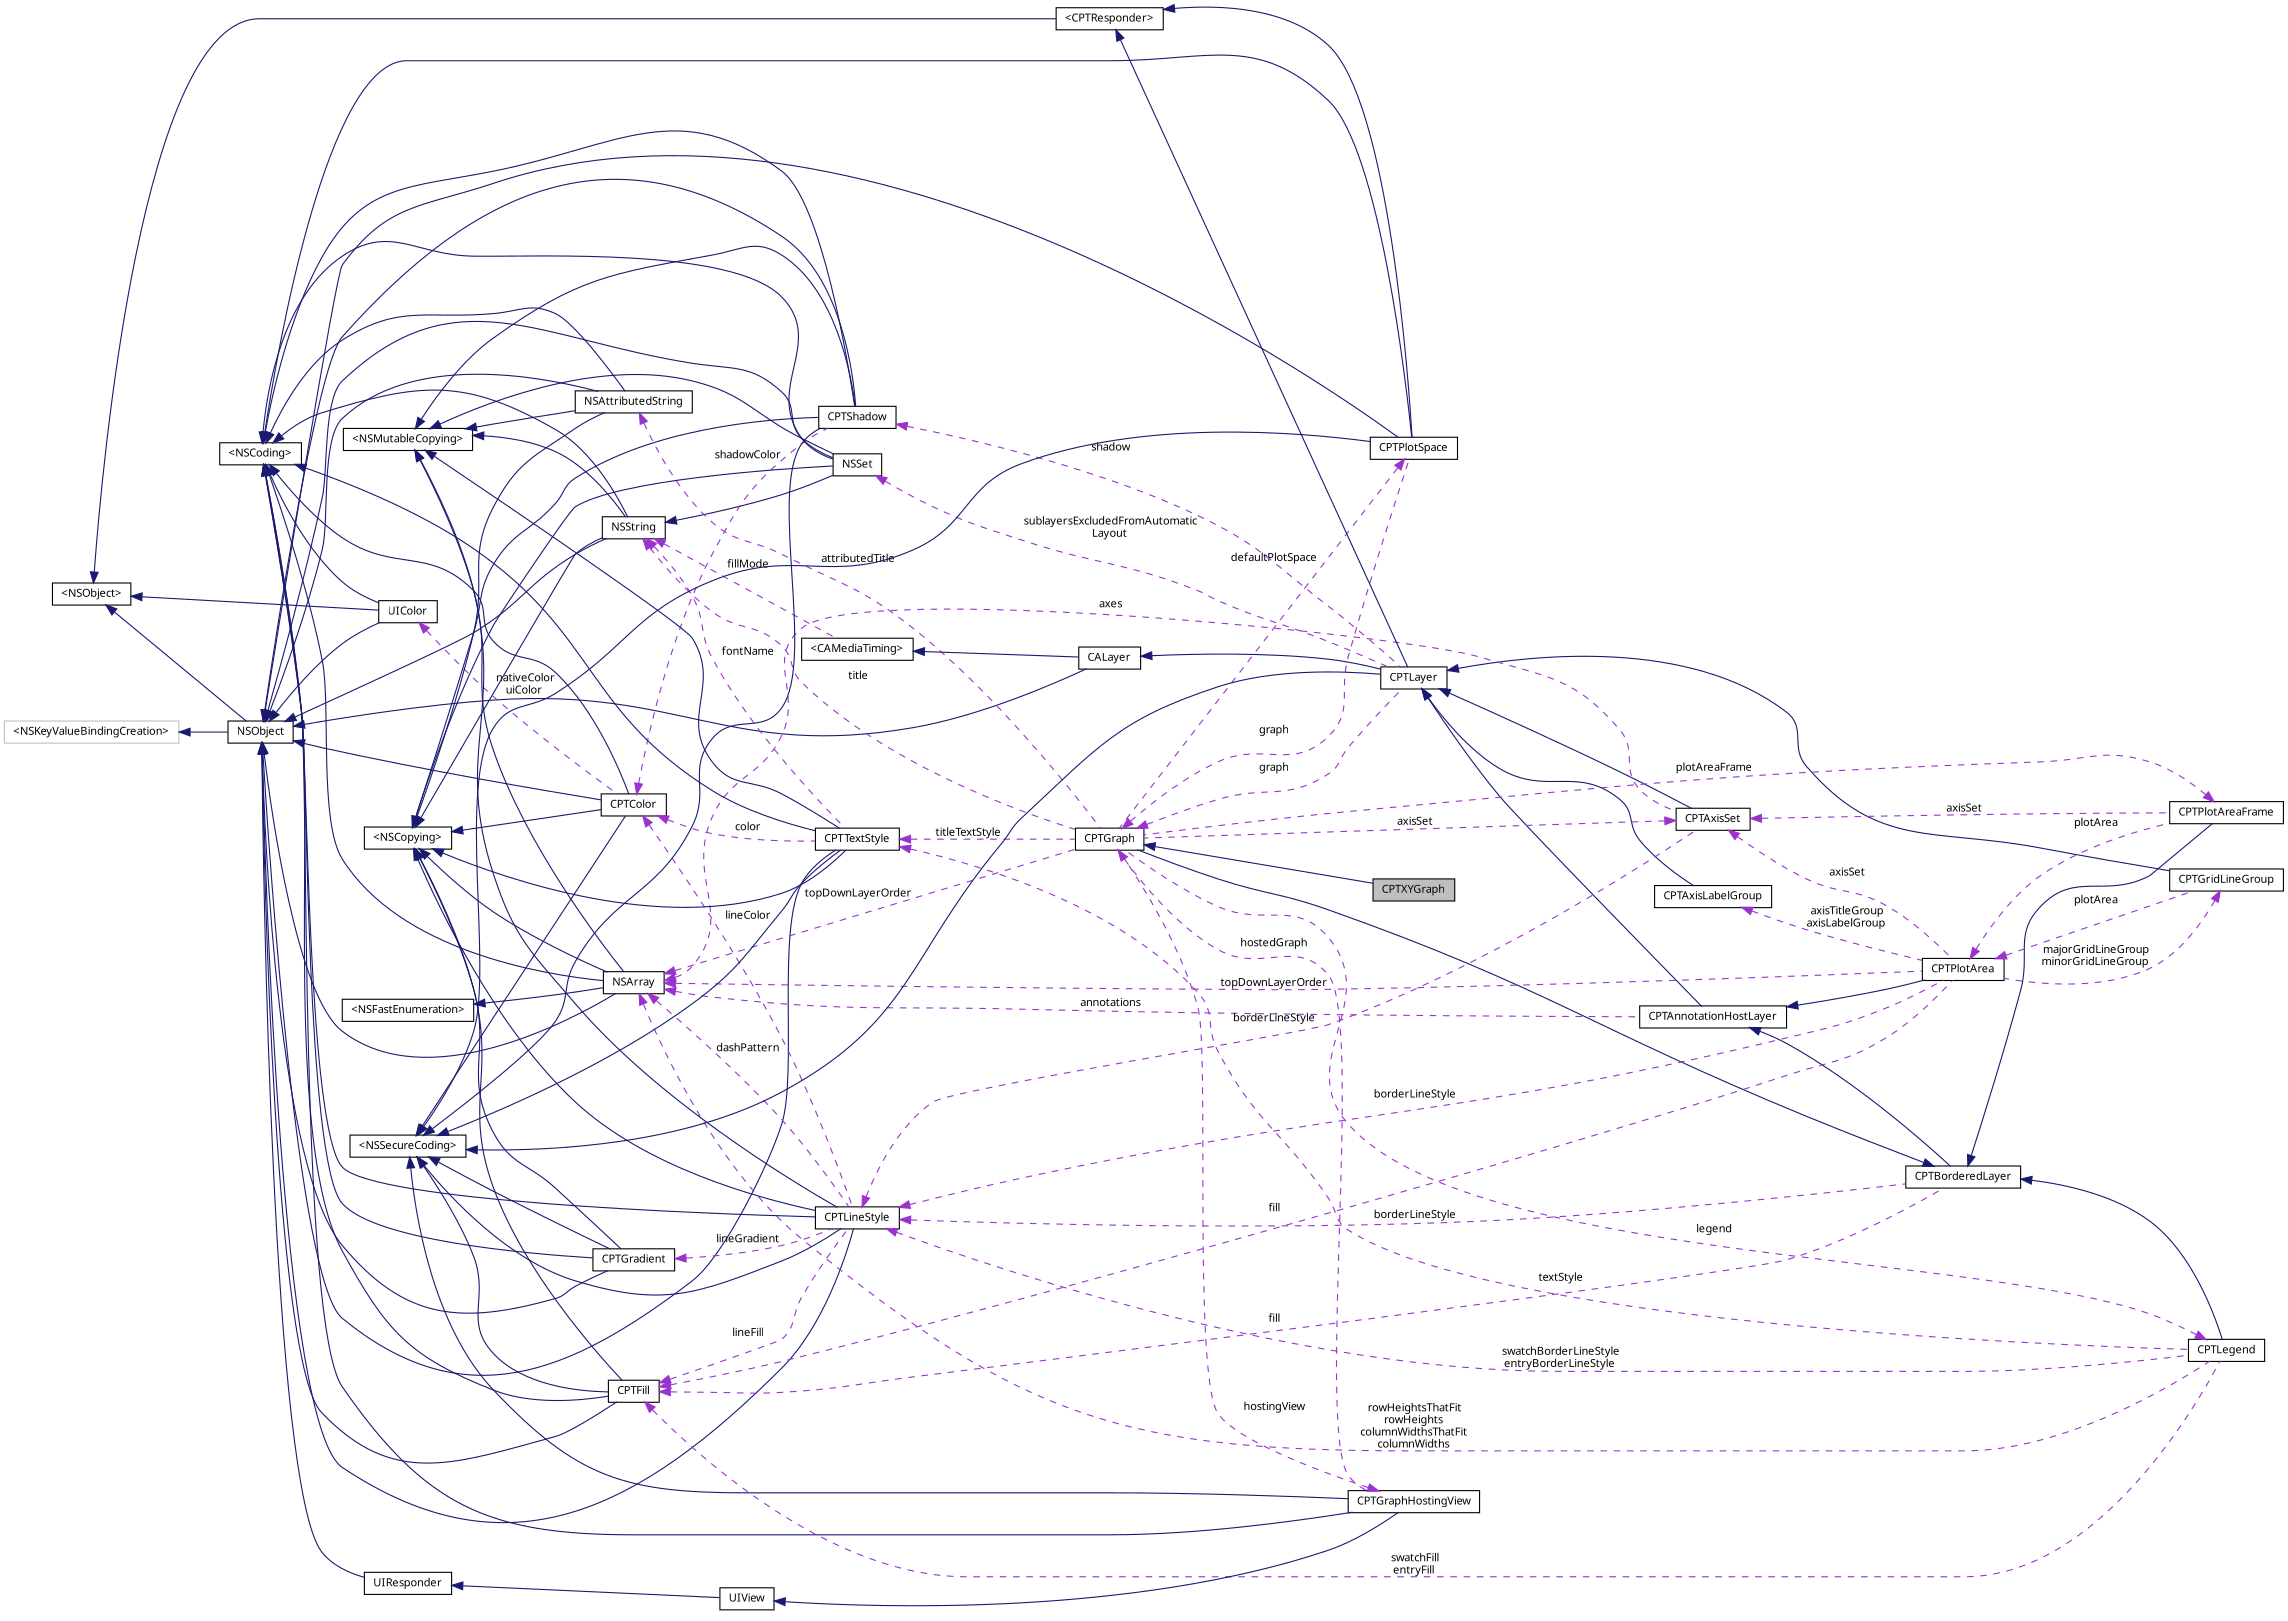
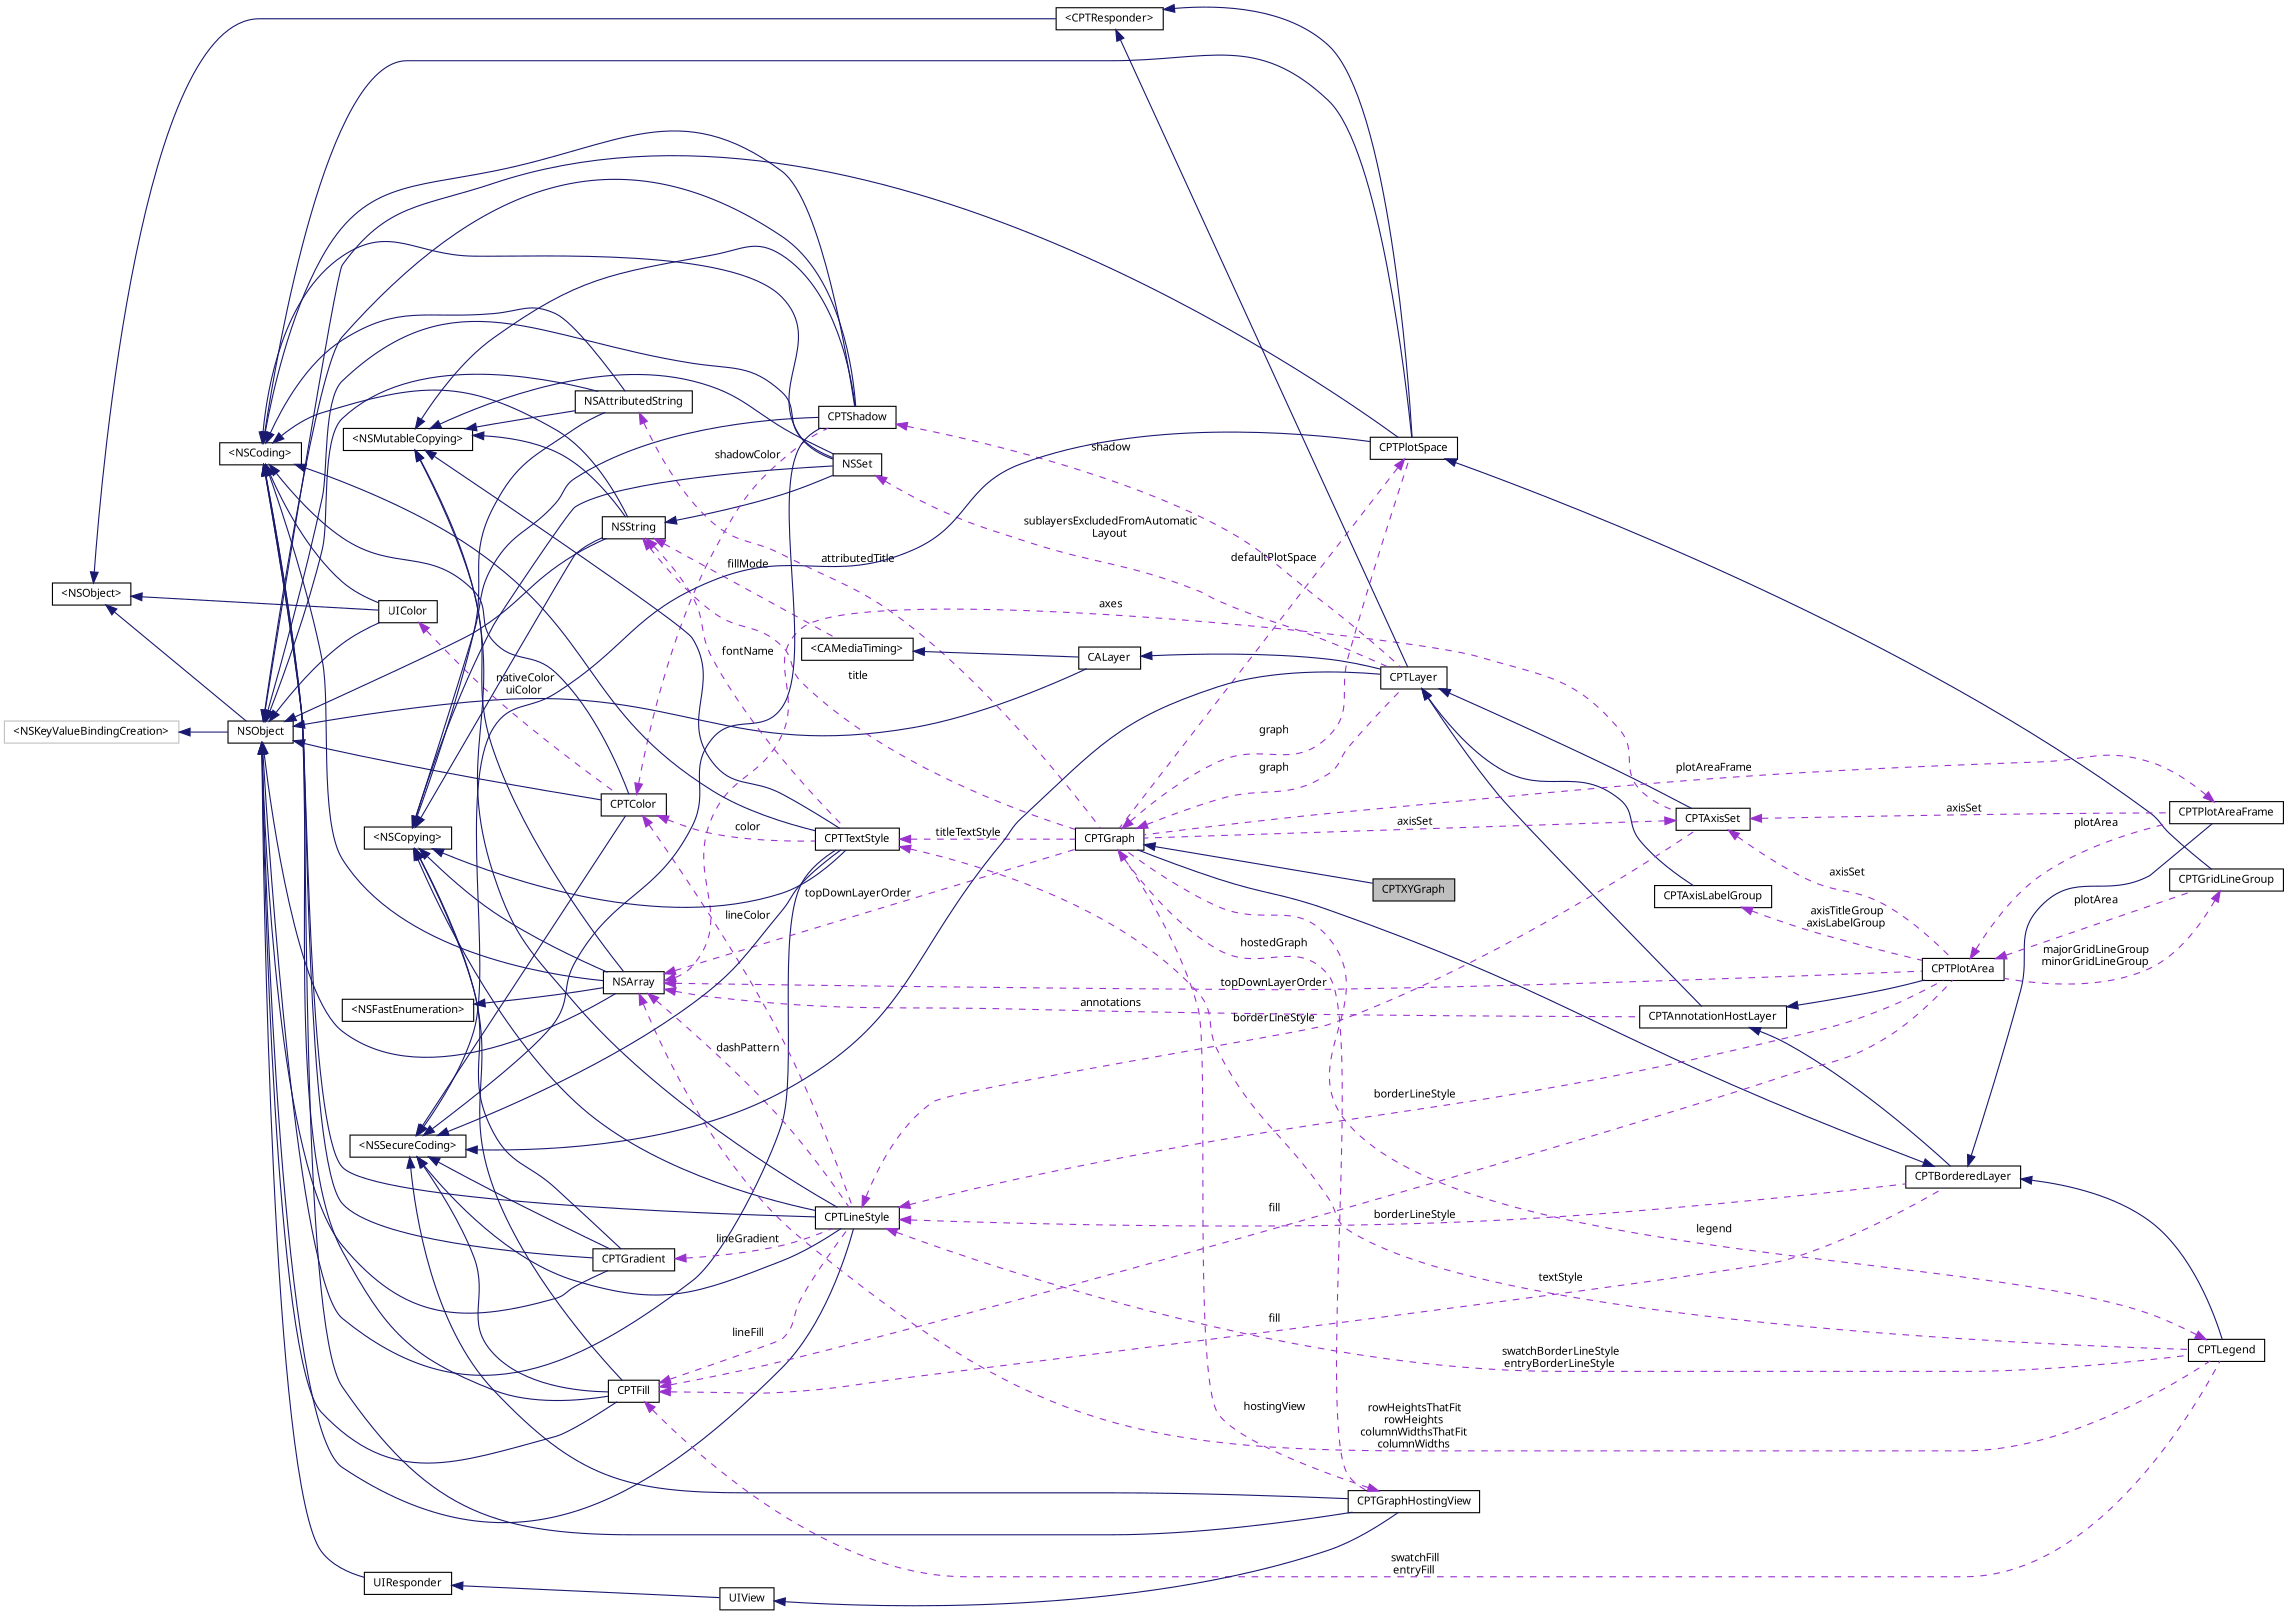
edge "CPTGridLineGroup" -> "CPTLayer": now "CPTGridLineGroup" -> "CPTPlotSpace"
edge "CPTColor" -> "<NSCopying>": removed
